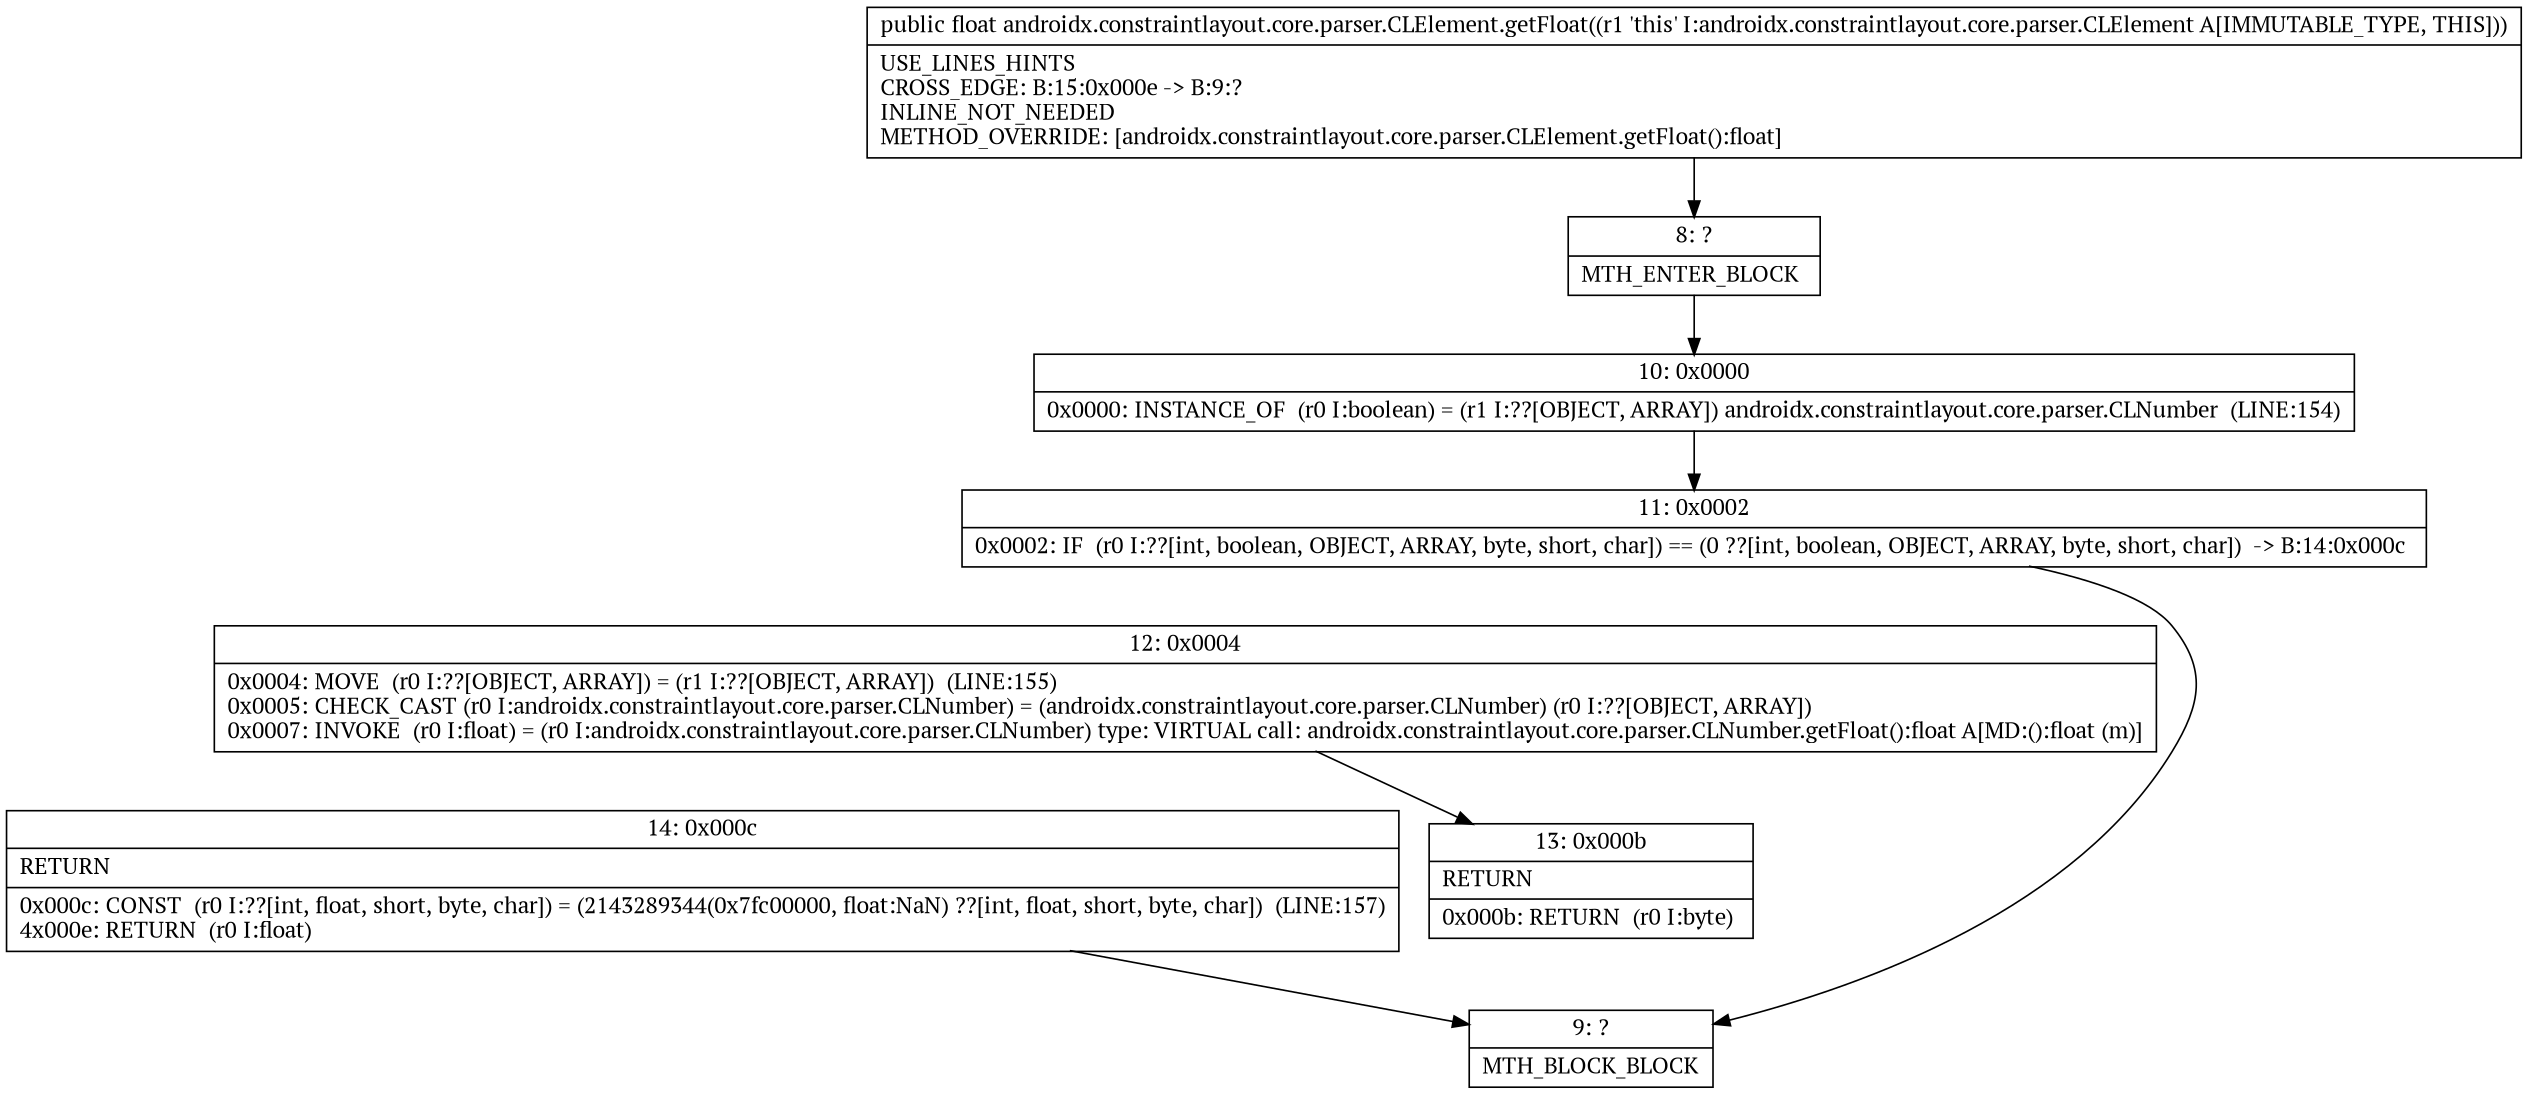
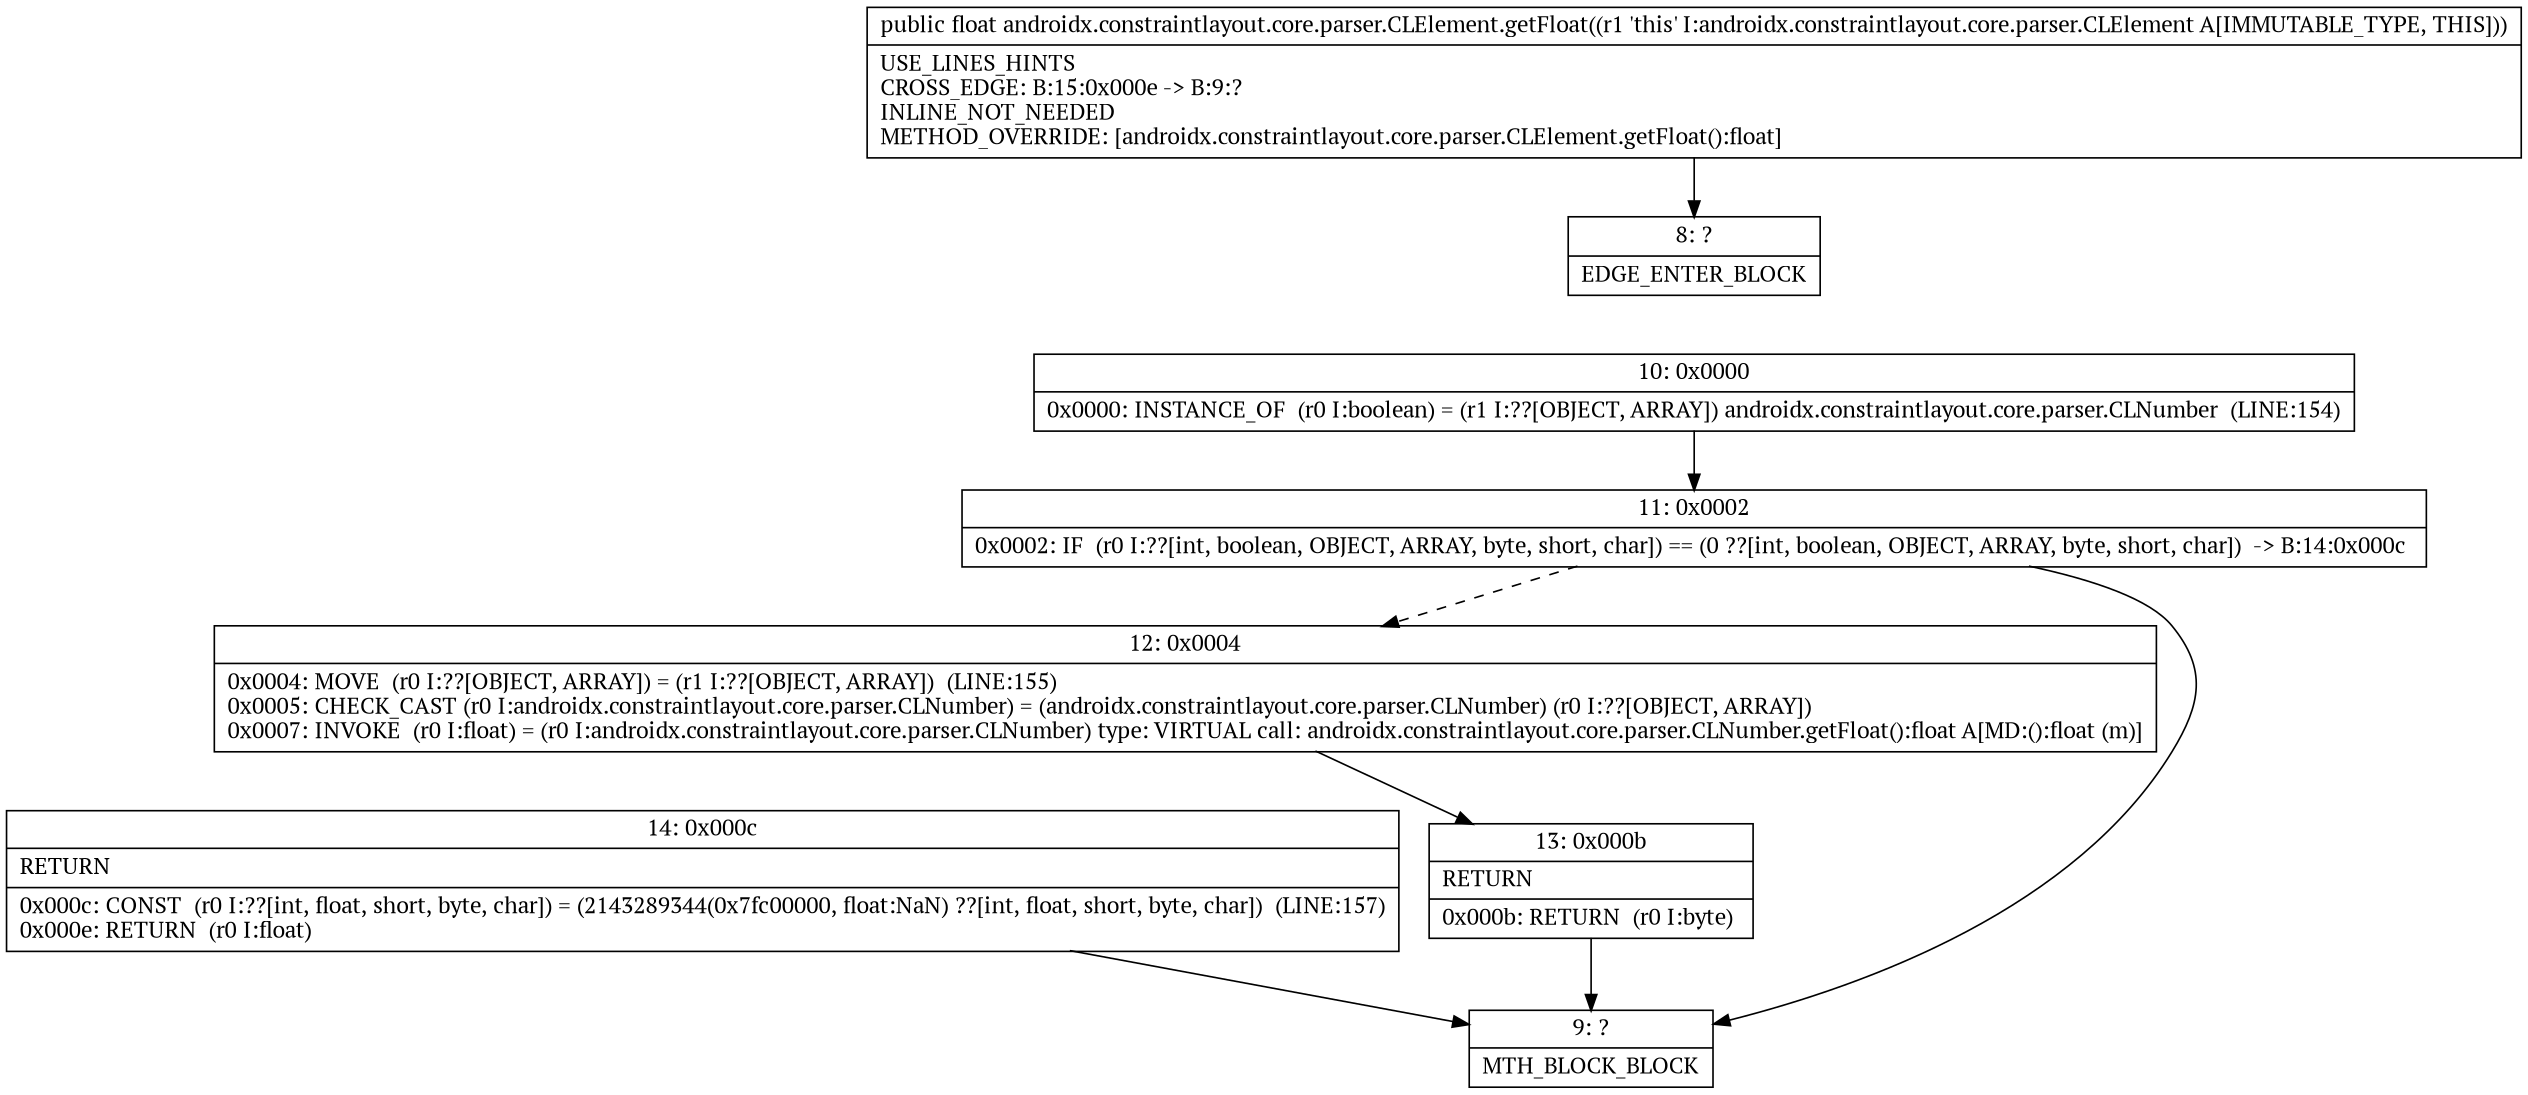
node "8: ?": text "MTH_ENTER_BLOCK" -> "EDGE_ENTER_BLOCK"
edge "8: ?" -> "10: 0x0000": removed
edge "11: 0x0002" -> "12: 0x0004": added
node "14: 0x000c": text "4x000e: RETURN  (r0 I:float)" -> "0x000e: RETURN  (r0 I:float)"
edge "13: 0x000b" -> "9: ?": added
